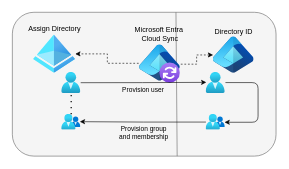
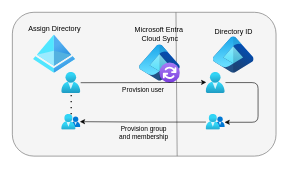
edge "Microsoft Entra Cloud Sync" -> "Directory ID": removed
edge "Microsoft Entra Cloud Sync" -> "Assign Directory": removed
